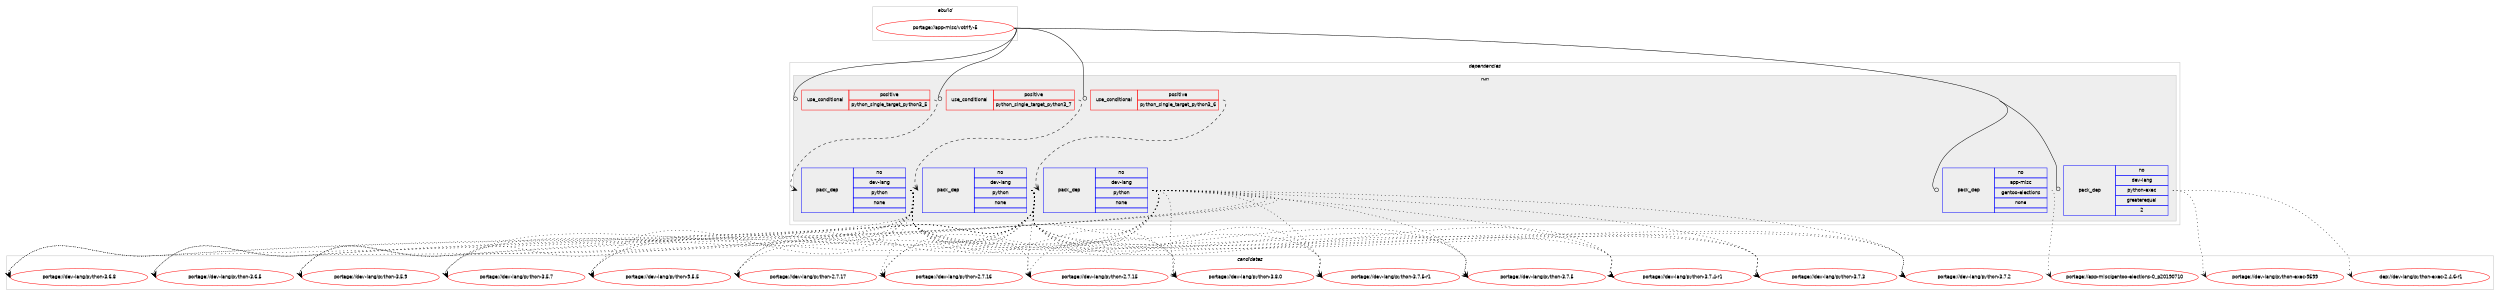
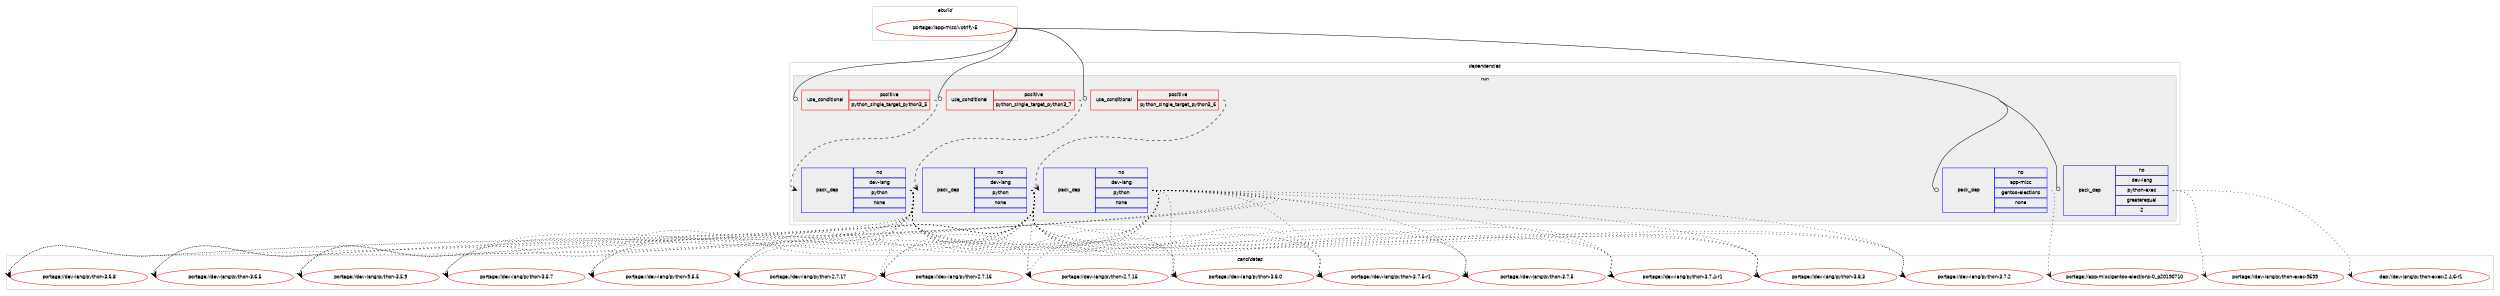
node "portage://dev-lang/python-3.7.3": label "portage://dev-lang/python-3.7.3" -> "portage://dev-lang/python-3.8.3"
